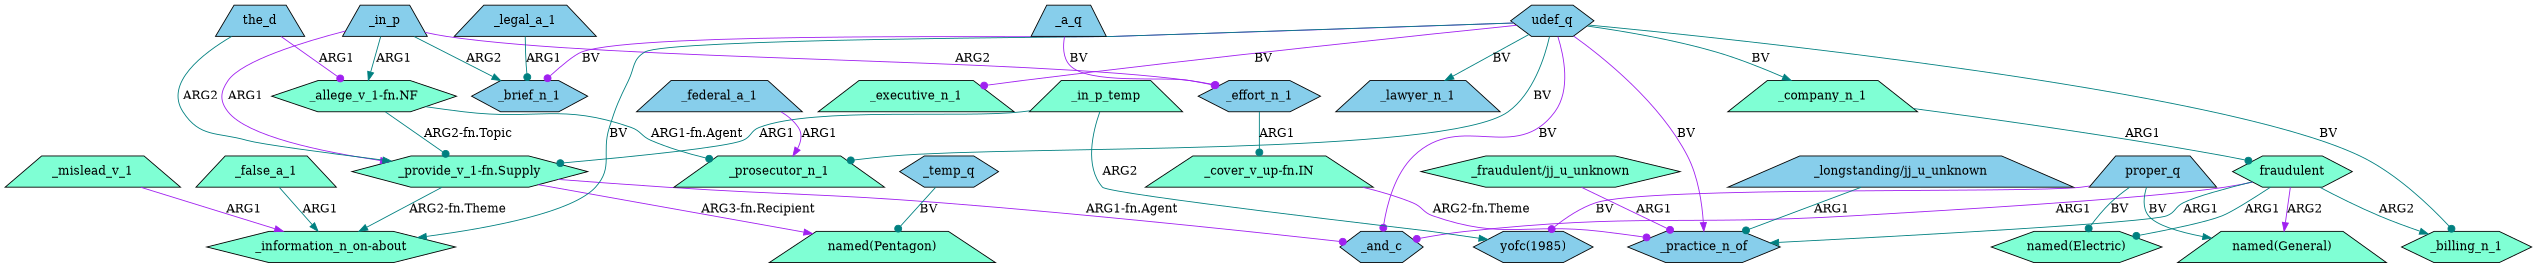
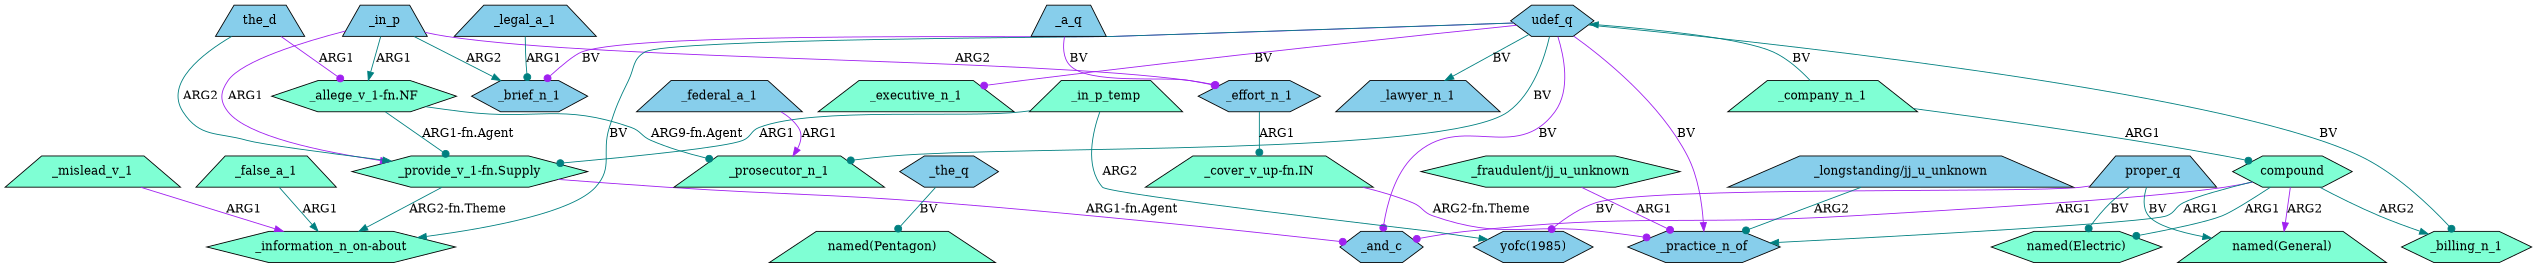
edge "udef_q" -> "_company_n_1": reversed
edge "_allege_v_1-fn.NF" -> "_provide_v_1-fn.Supply": label "ARG2-fn.Topic" -> "ARG1-fn.Agent"
edge "_allege_v_1-fn.NF" -> "_prosecutor_n_1": label "ARG1-fn.Agent" -> "ARG9-fn.Agent"
node "_temp_q": label "_temp_q" -> "_the_q"
node "fraudulent": label "fraudulent" -> "compound"
edge "_provide_v_1-fn.Supply" -> "named(Pentagon)": removed, label "ARG3-fn.Recipient"
edge "_longstanding/jj_u_unknown" -> "_practice_n_of": label "ARG1" -> "ARG2"
